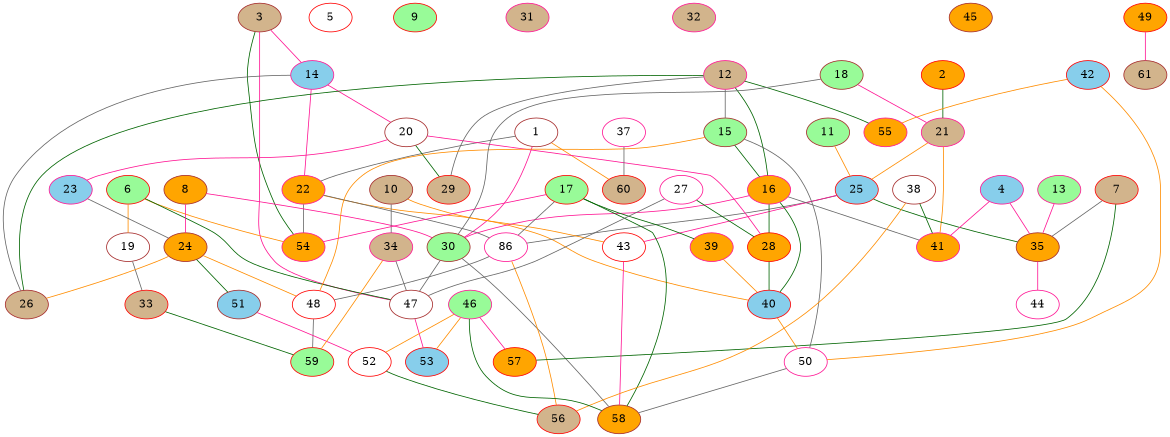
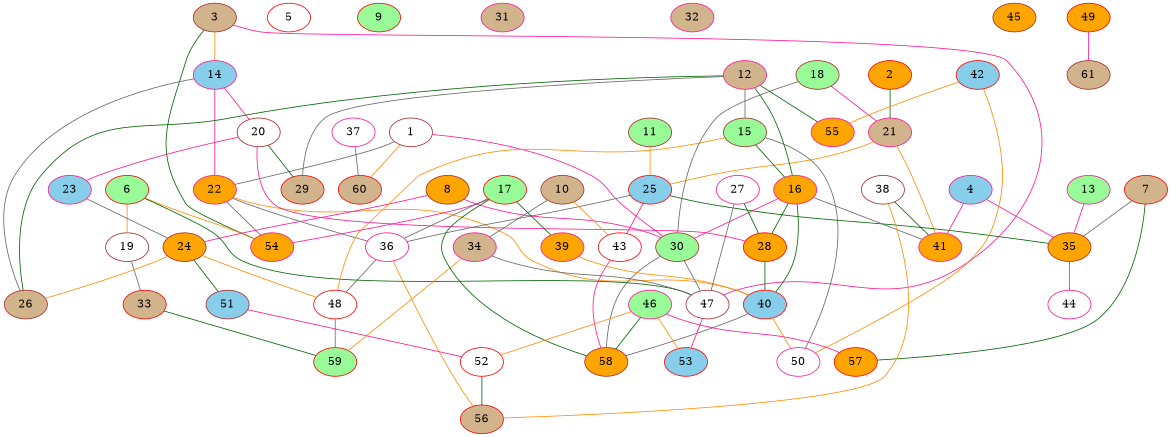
edge "3" -- "14": color deeppink -> darkorange
node "86": label "86" -> "36"
edge "50" -- "58": now "40" -- "58"
